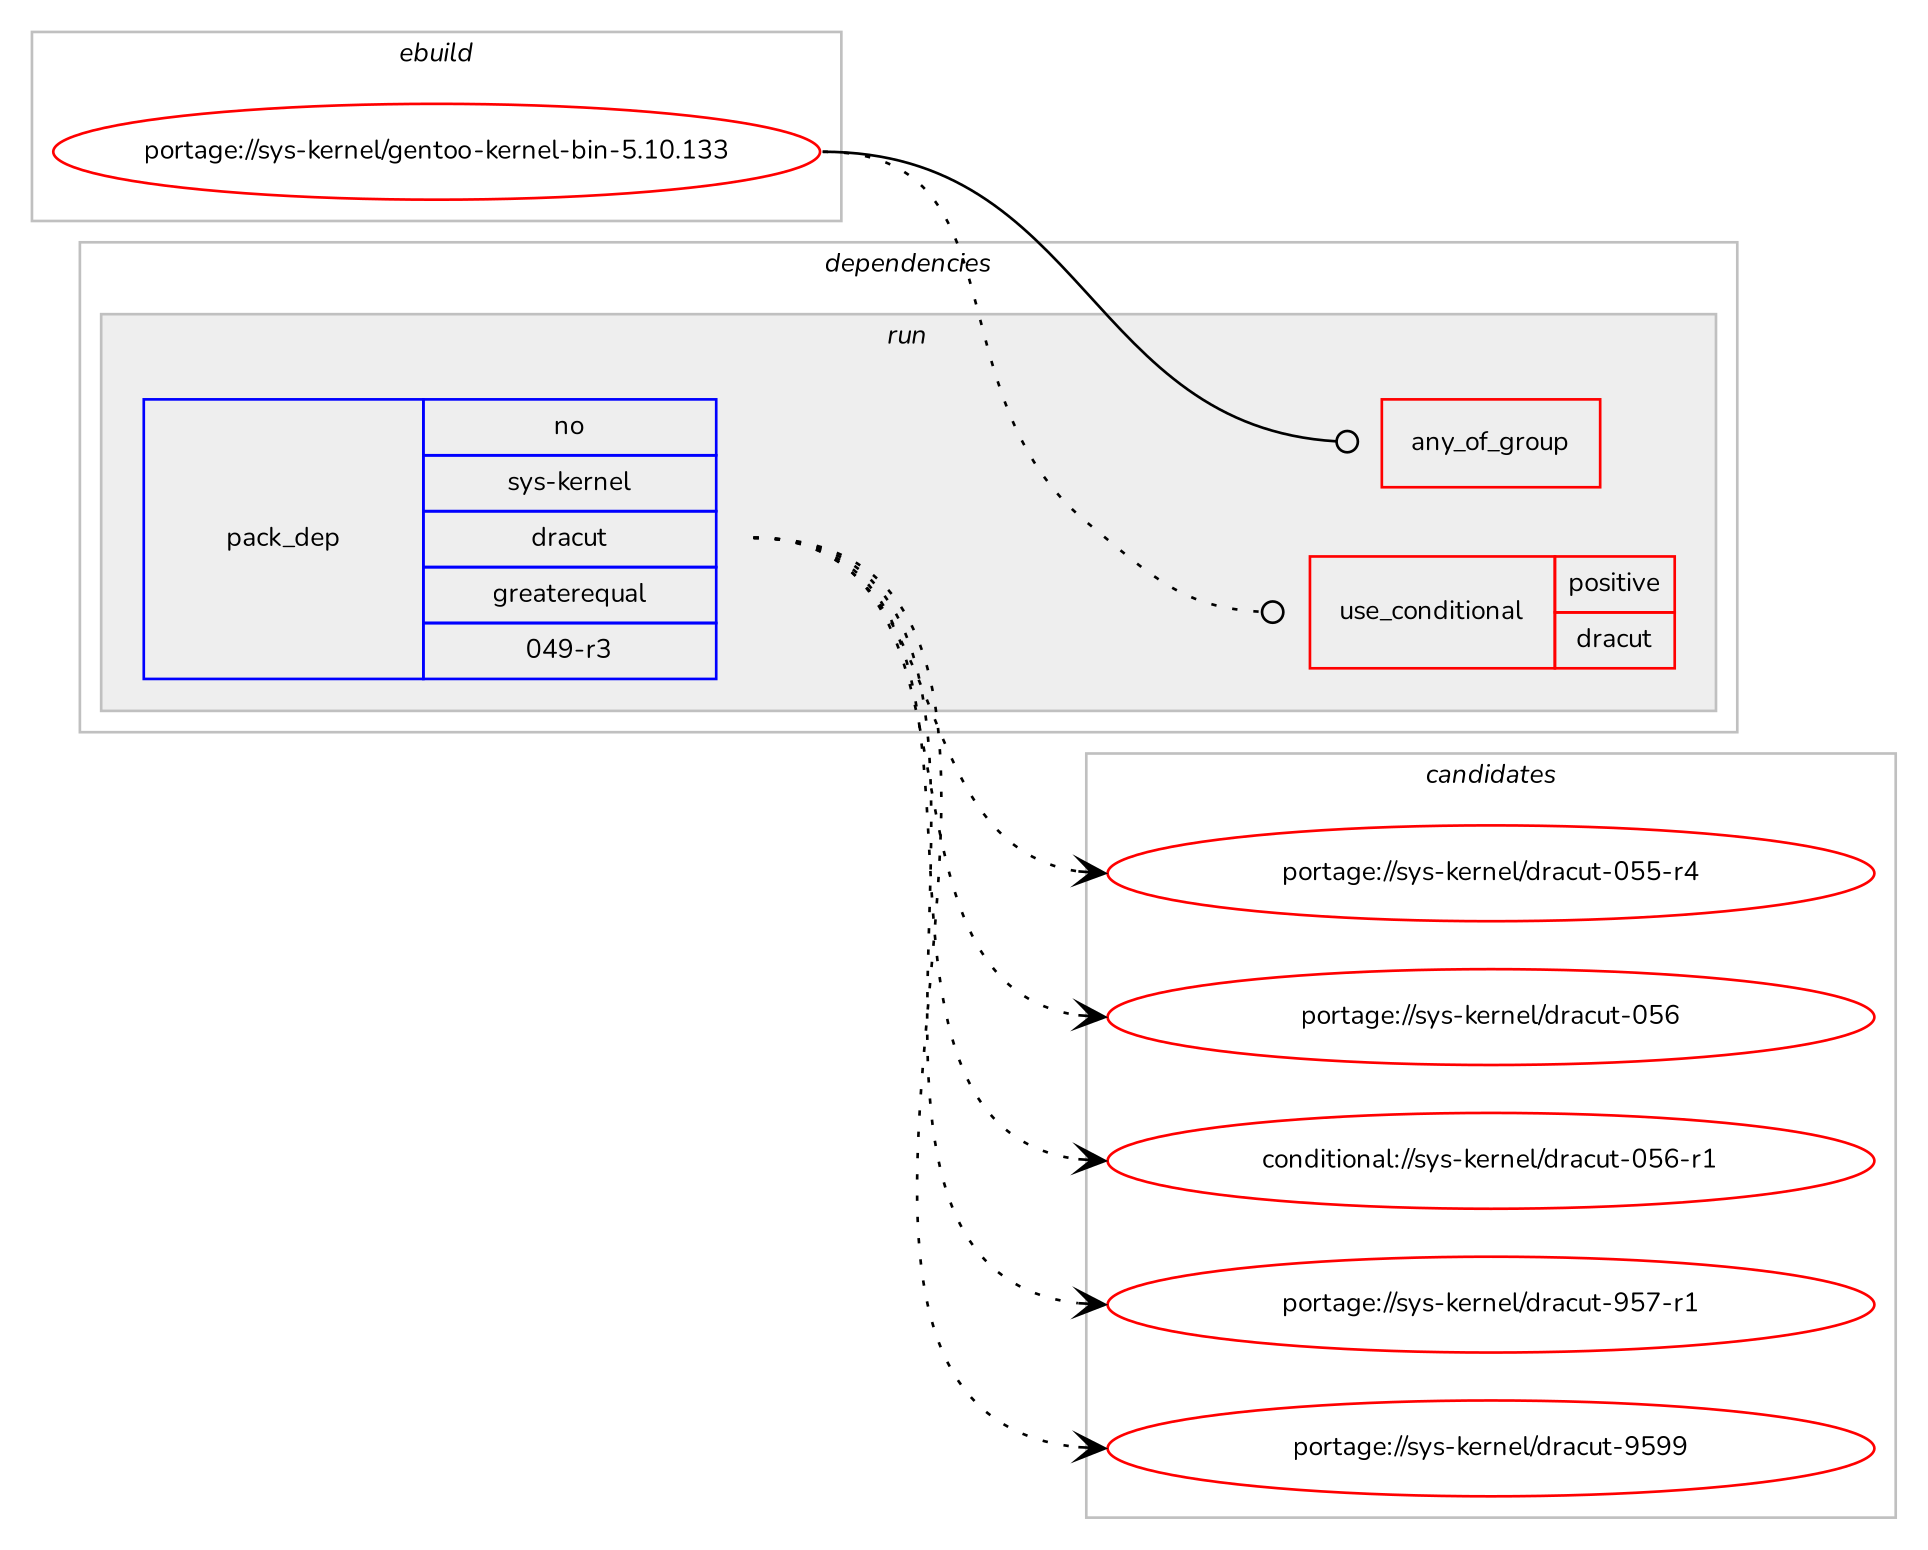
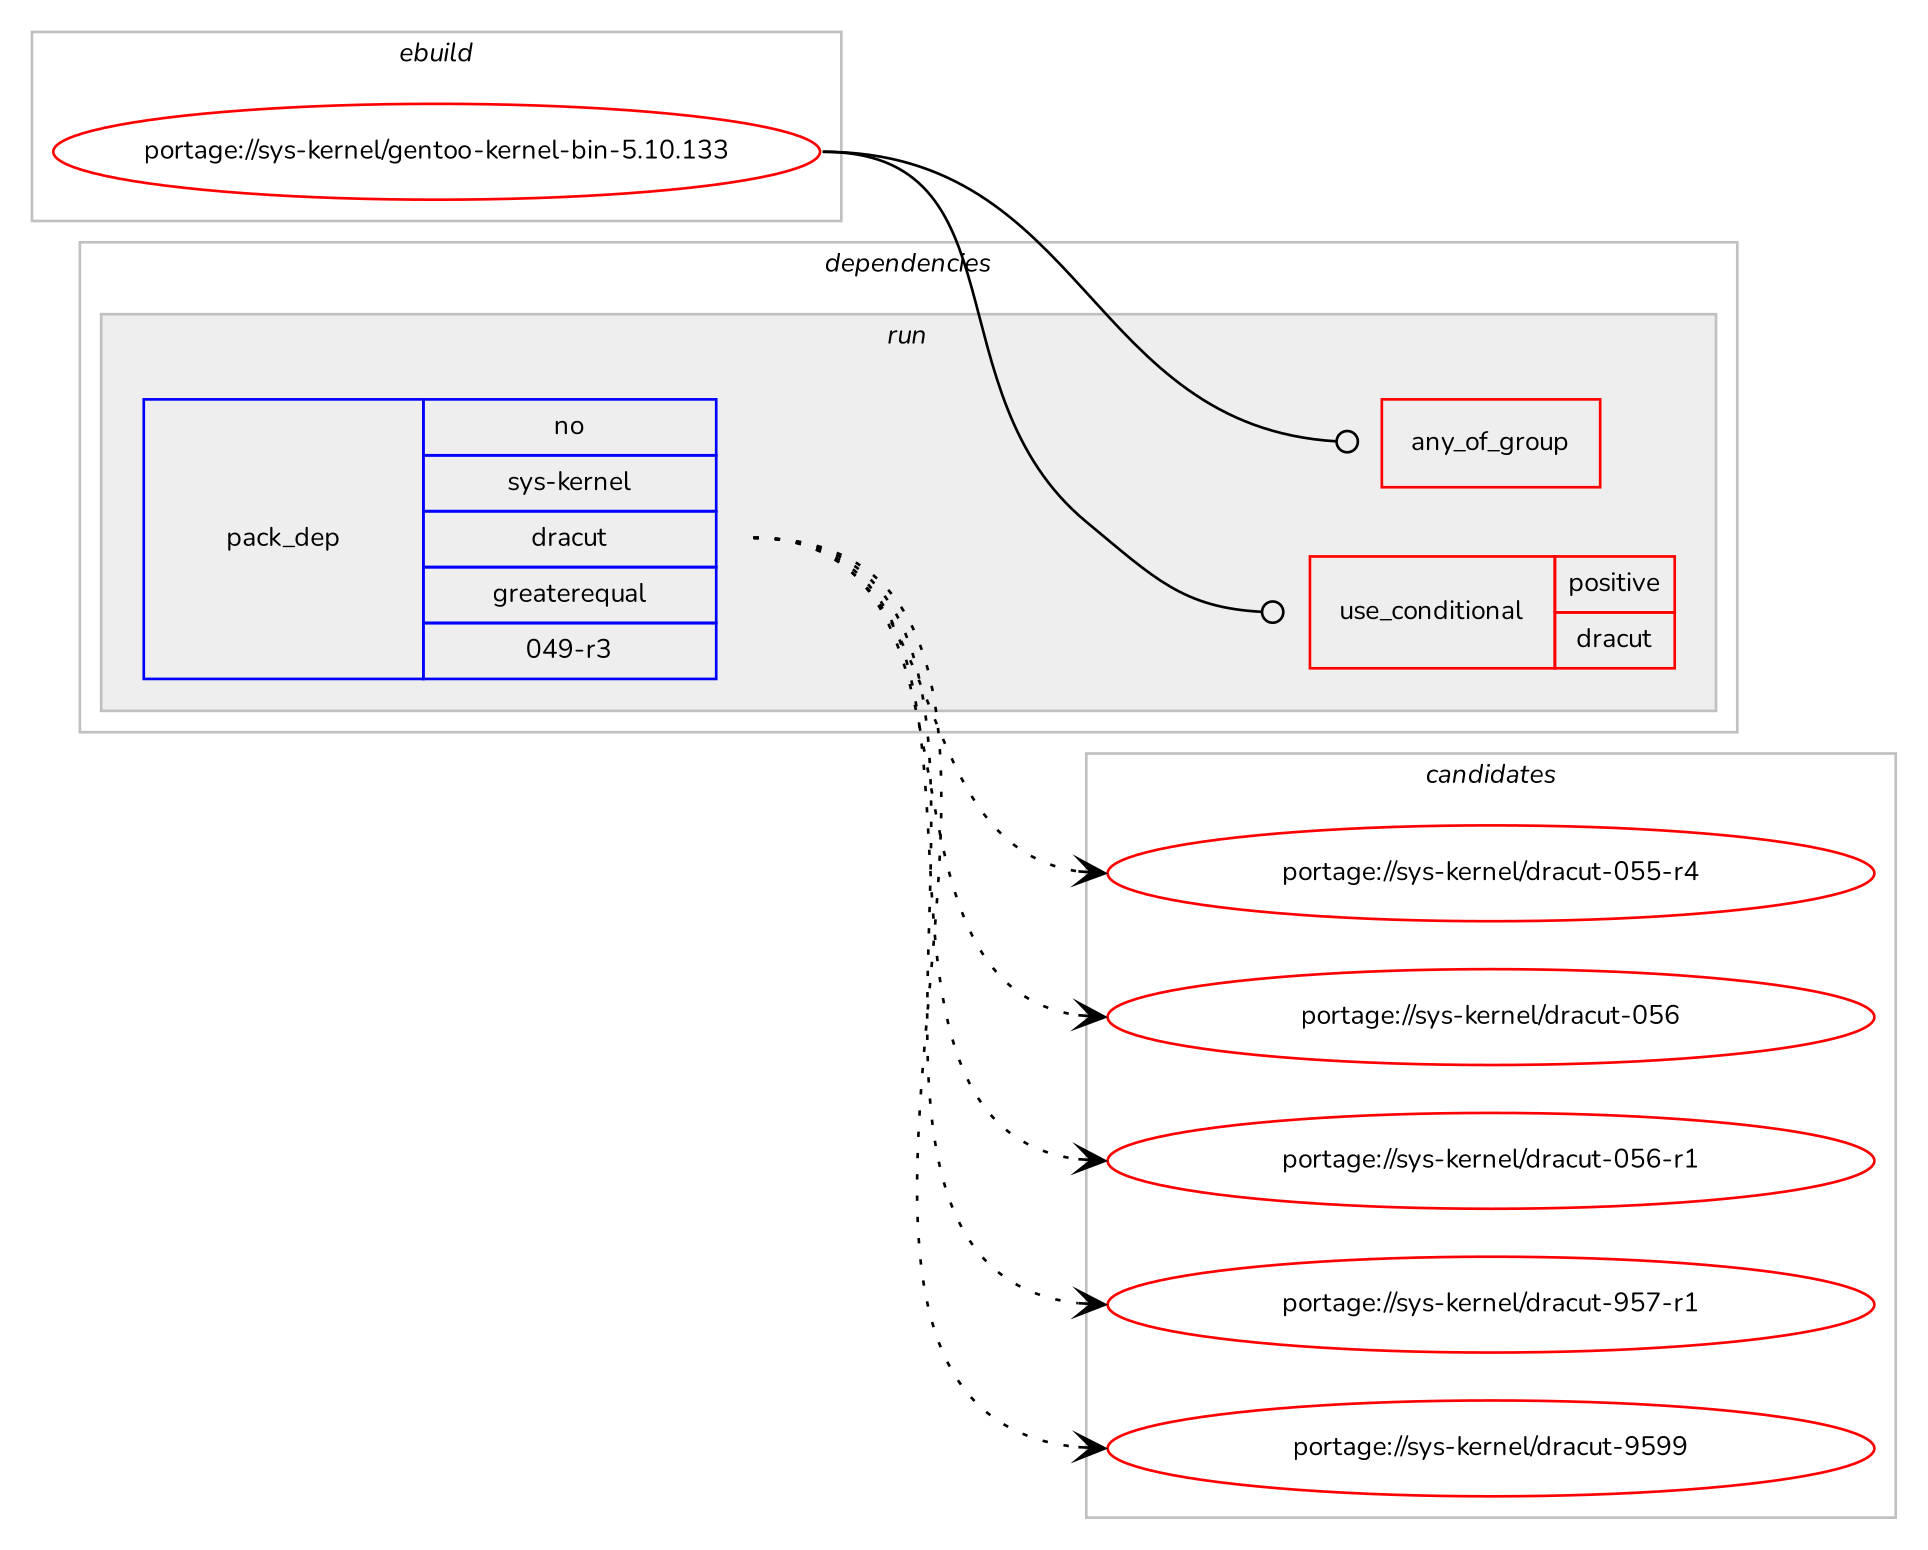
edge "portage://sys-kernel/gentoo-kernel-bin-5.10.133" -> "use_conditional": style dotted -> solid
node "conditional://sys-kernel/dracut-056-r1": label "conditional://sys-kernel/dracut-056-r1" -> "portage://sys-kernel/dracut-056-r1"
